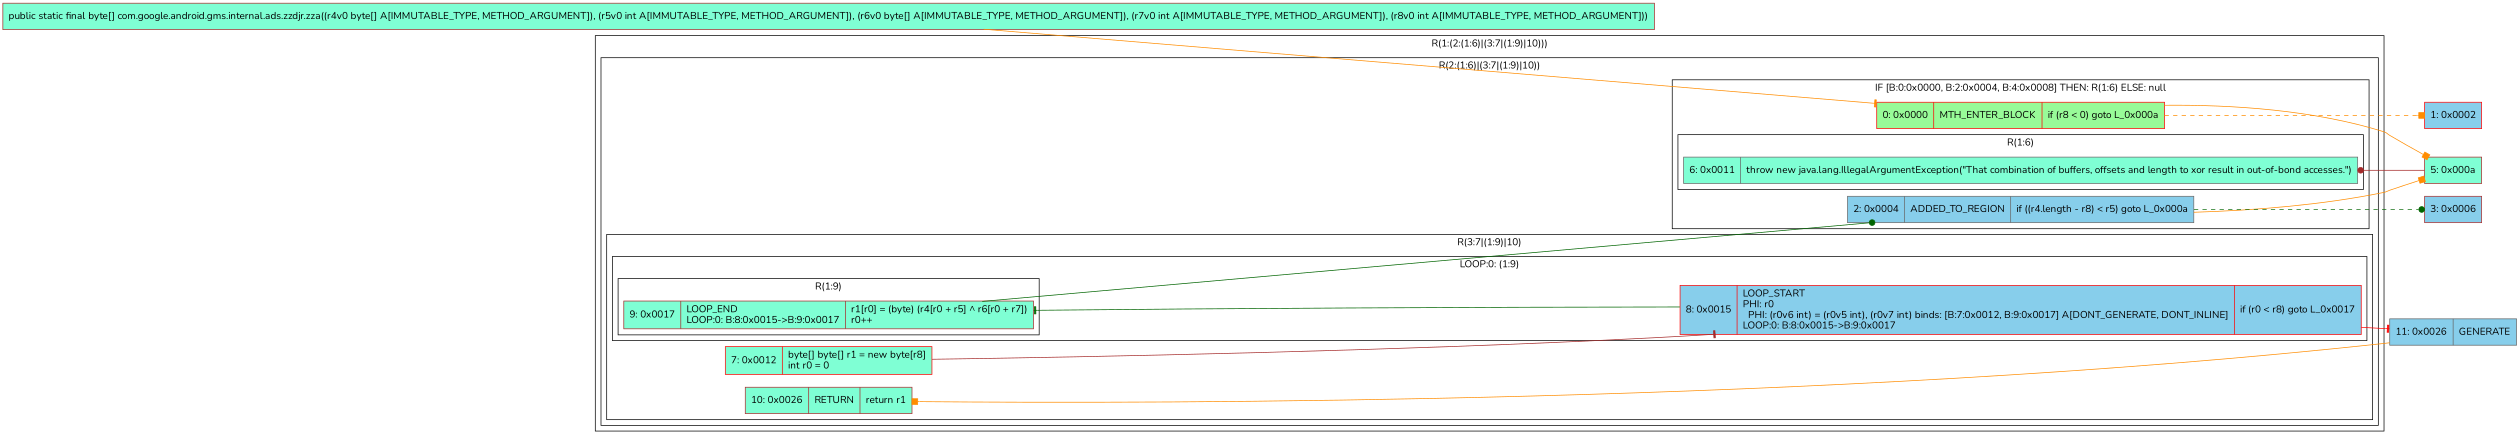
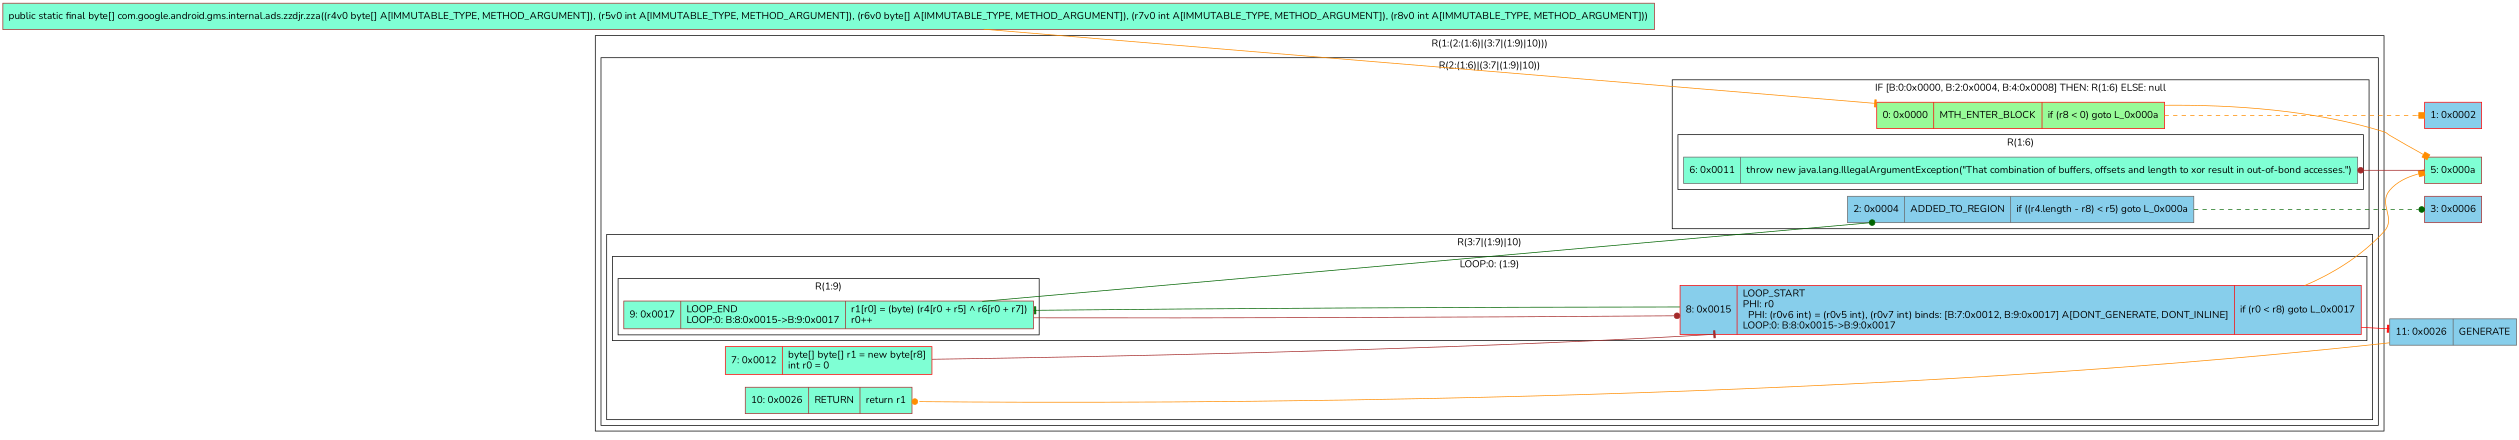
edge "2: 0x0004" -> "5: 0x000a": now "8: 0x0015" -> "5: 0x000a"
edge "9: 0x0017" -> "8: 0x0015": added
edge "11: 0x0026" -> "10: 0x0026": arrowhead box -> dot
